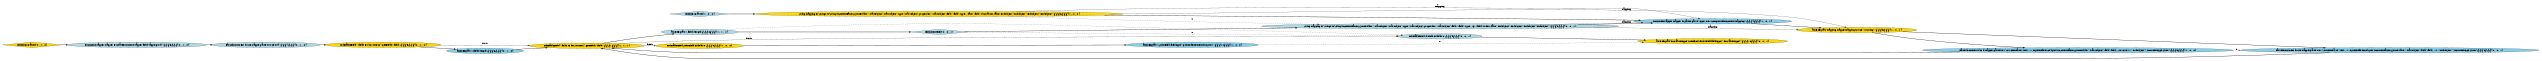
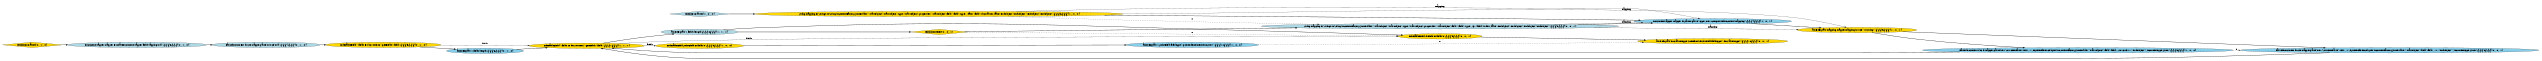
edge "assertEquals(1,fields.length)@@@8@@@['1', '1', '1']" -> "IndexableField dvField = fields(0(@@@9@@@['0', '0', '1']": style dashed -> bold
node "testNotIndexed['0', '0', '1']": fillcolor lightblue -> gold
node "IndexableField dvField = fields(0(@@@9@@@['0', '0', '1']": fillcolor lightblue -> gold
